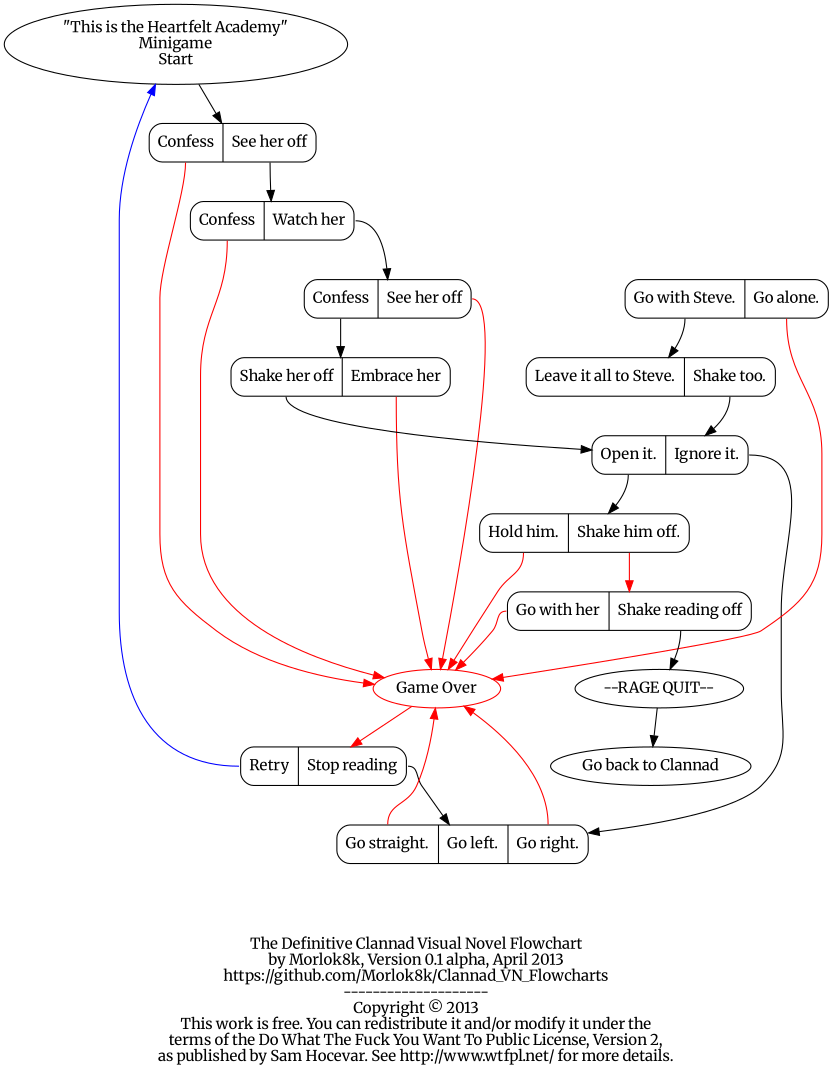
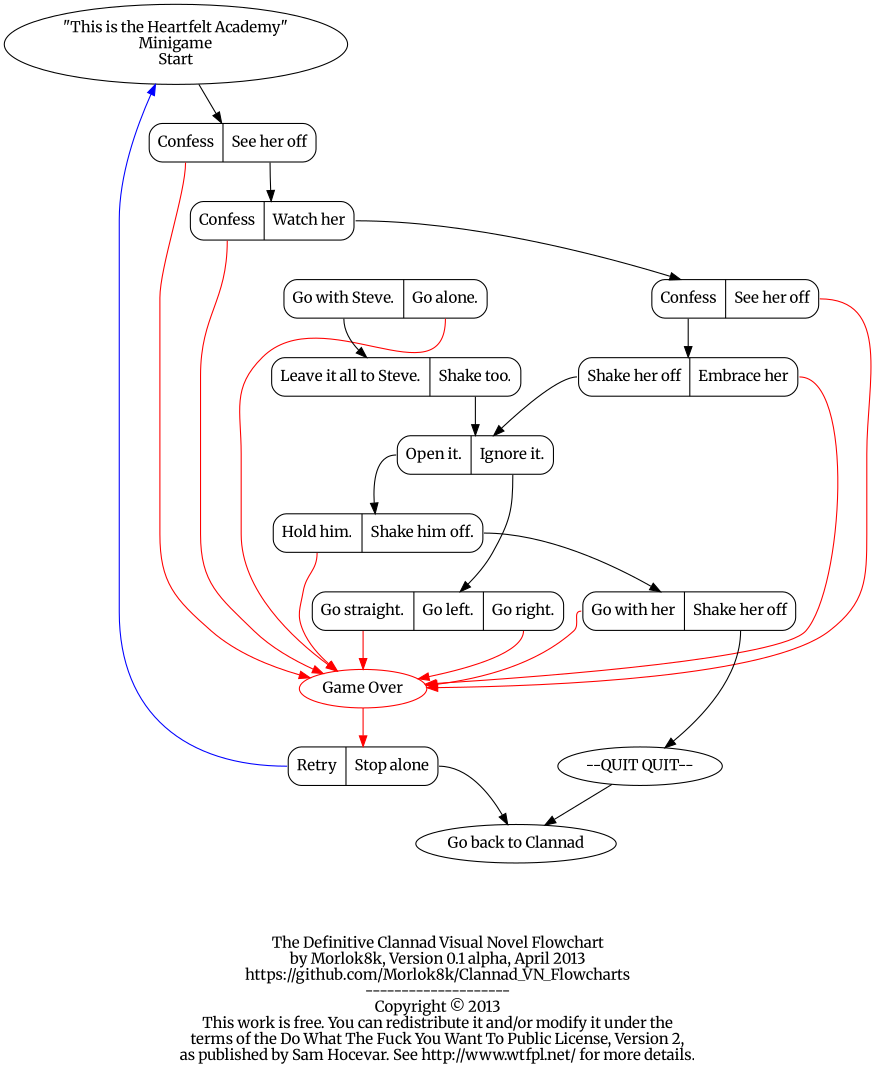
edge "Hold him." -> "Go with her": color red -> black
node "Go with her": text "Shake reading off" -> "Shake her off"
node "--RAGE QUIT--": label "--RAGE QUIT--" -> "--QUIT QUIT--"
node "Retry": text "Stop reading" -> "Stop alone"
edge "Retry" -> "Go straight.": now "Retry" -> "Go back to Clannad"
